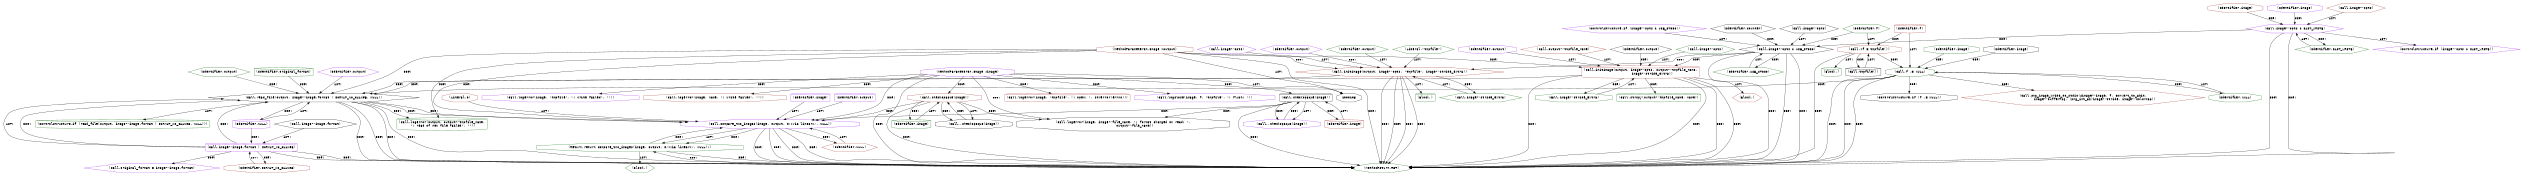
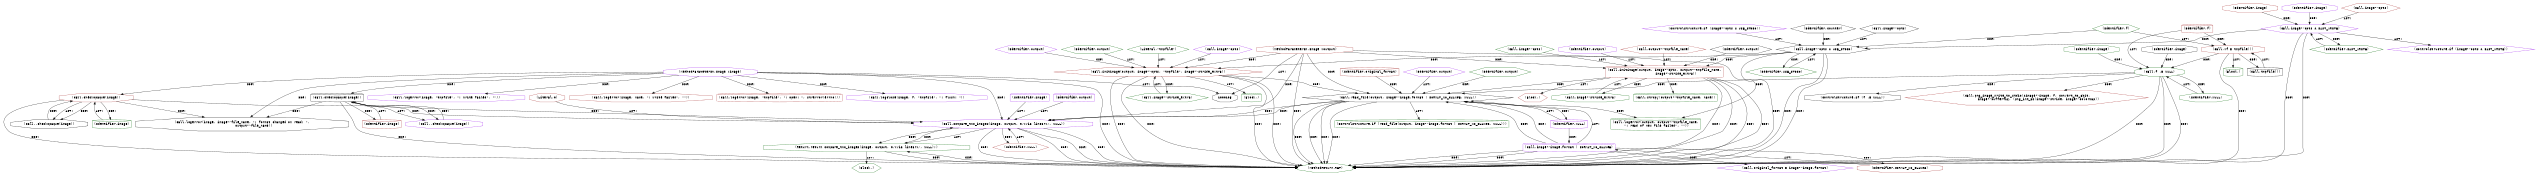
node "(Identifier,original_format)": color darkgreen -> brown
node "(Call,image->image.format)": removed
